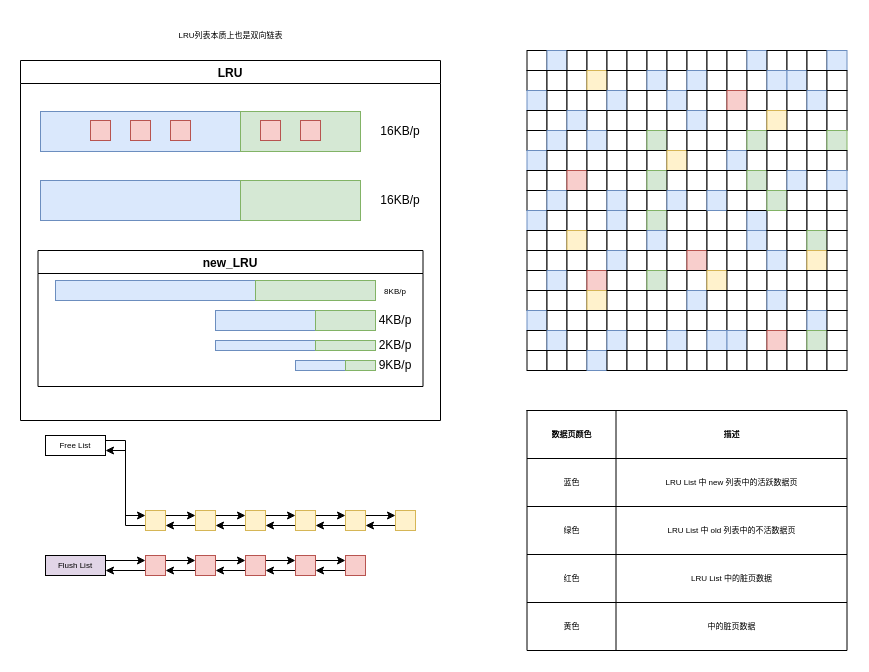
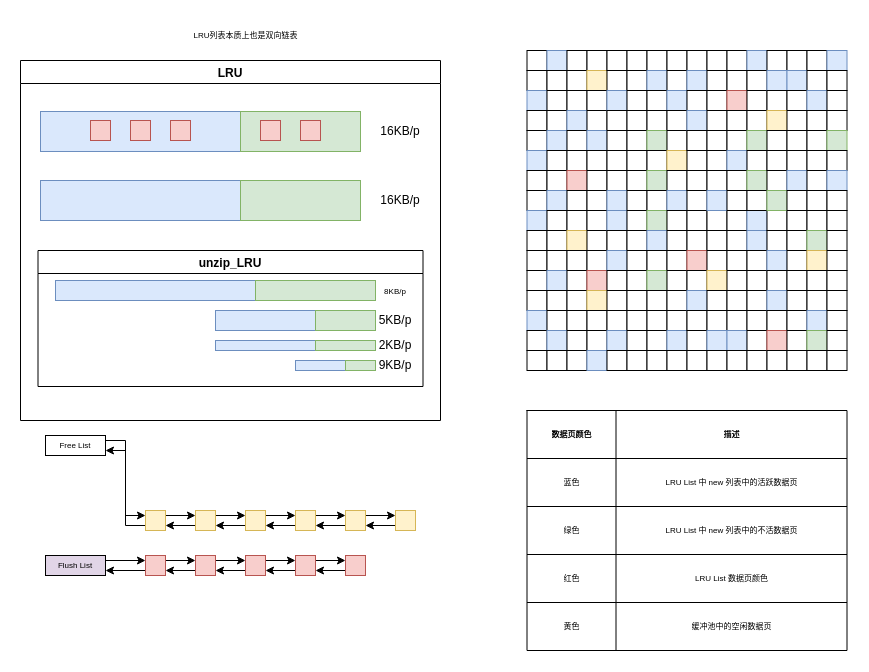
node "LRU列表本质上也是双向链表": moved (231, 36) -> (246, 36)
node "new_LRU": label "new_LRU" -> "unzip_LRU"
node "4KB/p": label "4KB/p" -> "5KB/p"
node "LRU List 中 old 列表中的不活数据页": label "LRU List 中 old 列表中的不活数据页" -> "LRU List 中 new 列表中的不活数据页"
node "LRU List 中的脏页数据": label "LRU List 中的脏页数据" -> "LRU List 数据页颜色"
node "中的脏页数据": label "中的脏页数据" -> "缓冲池中的空闲数据页"
